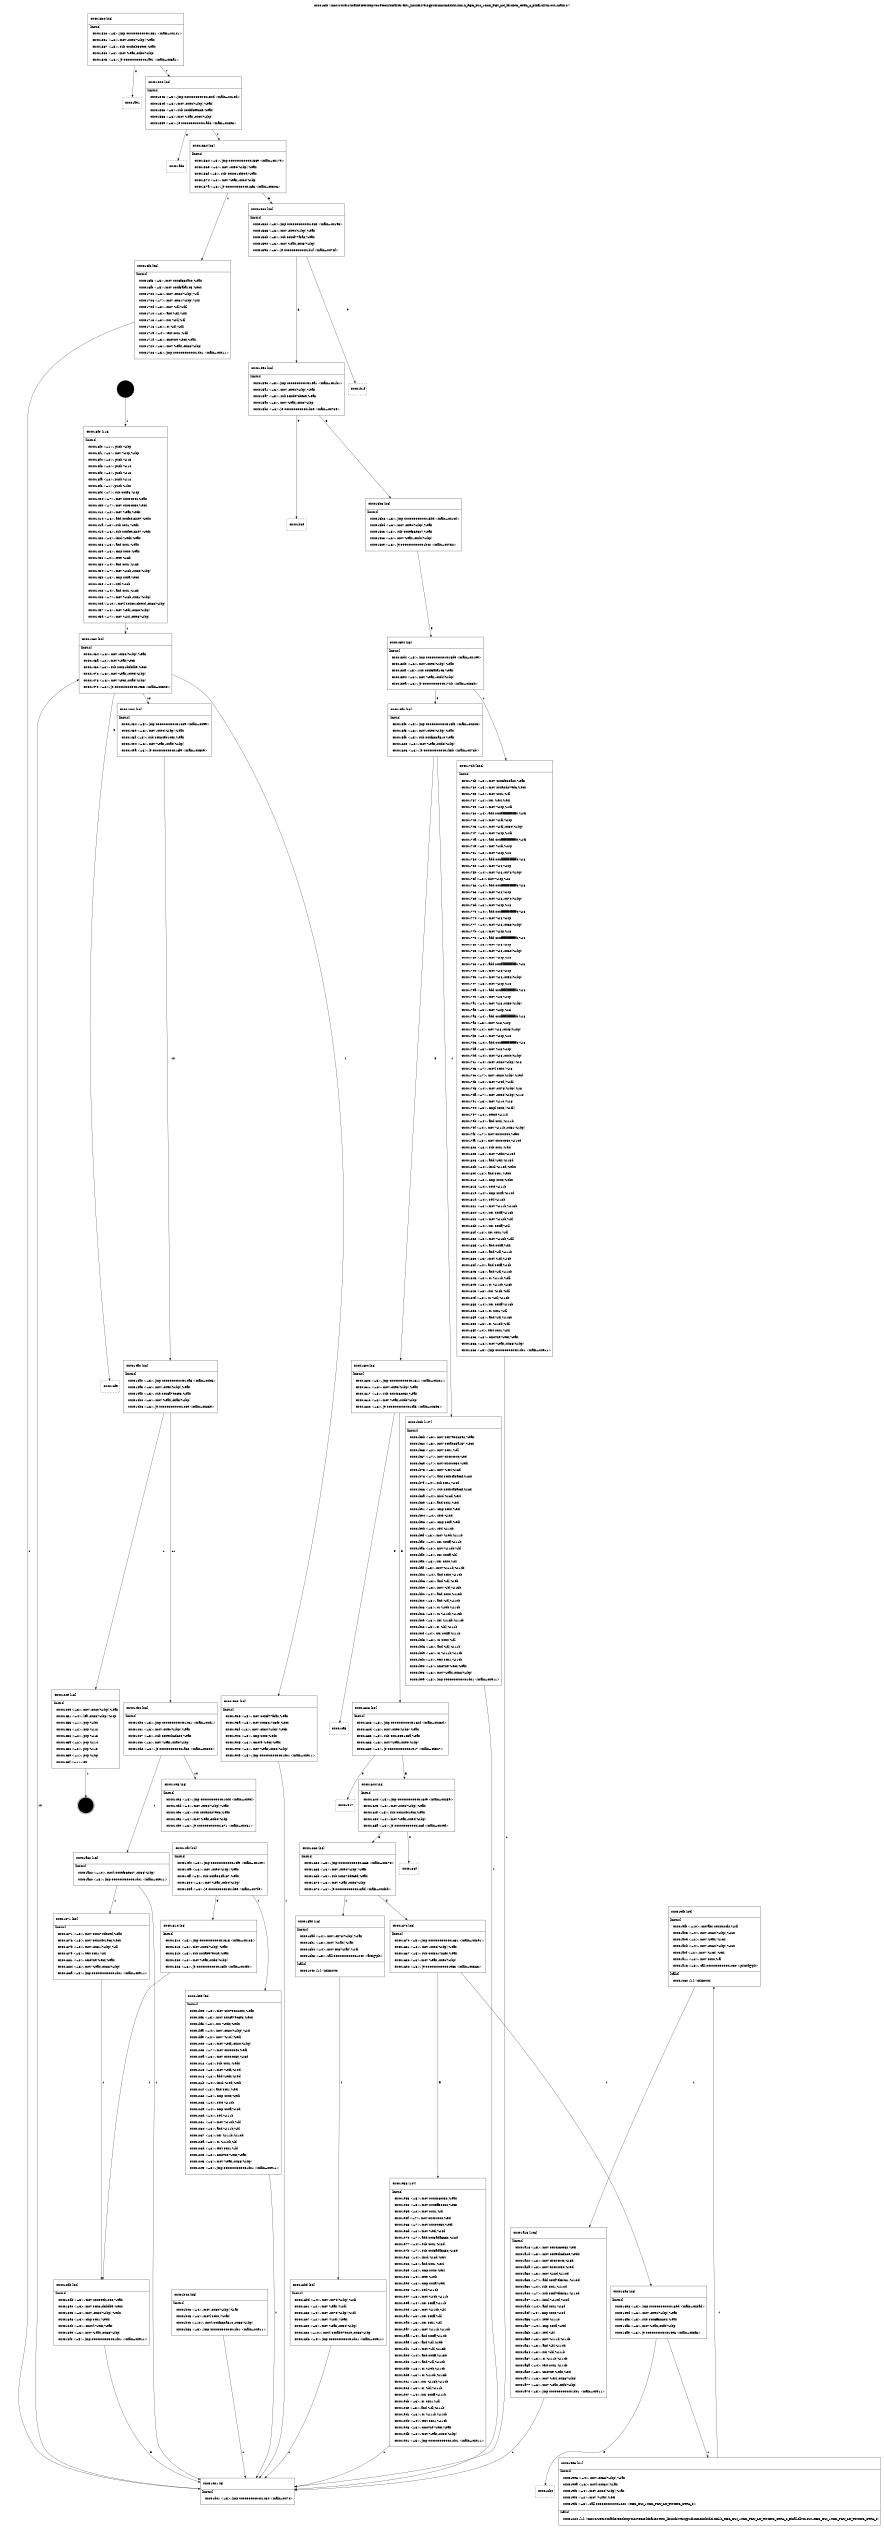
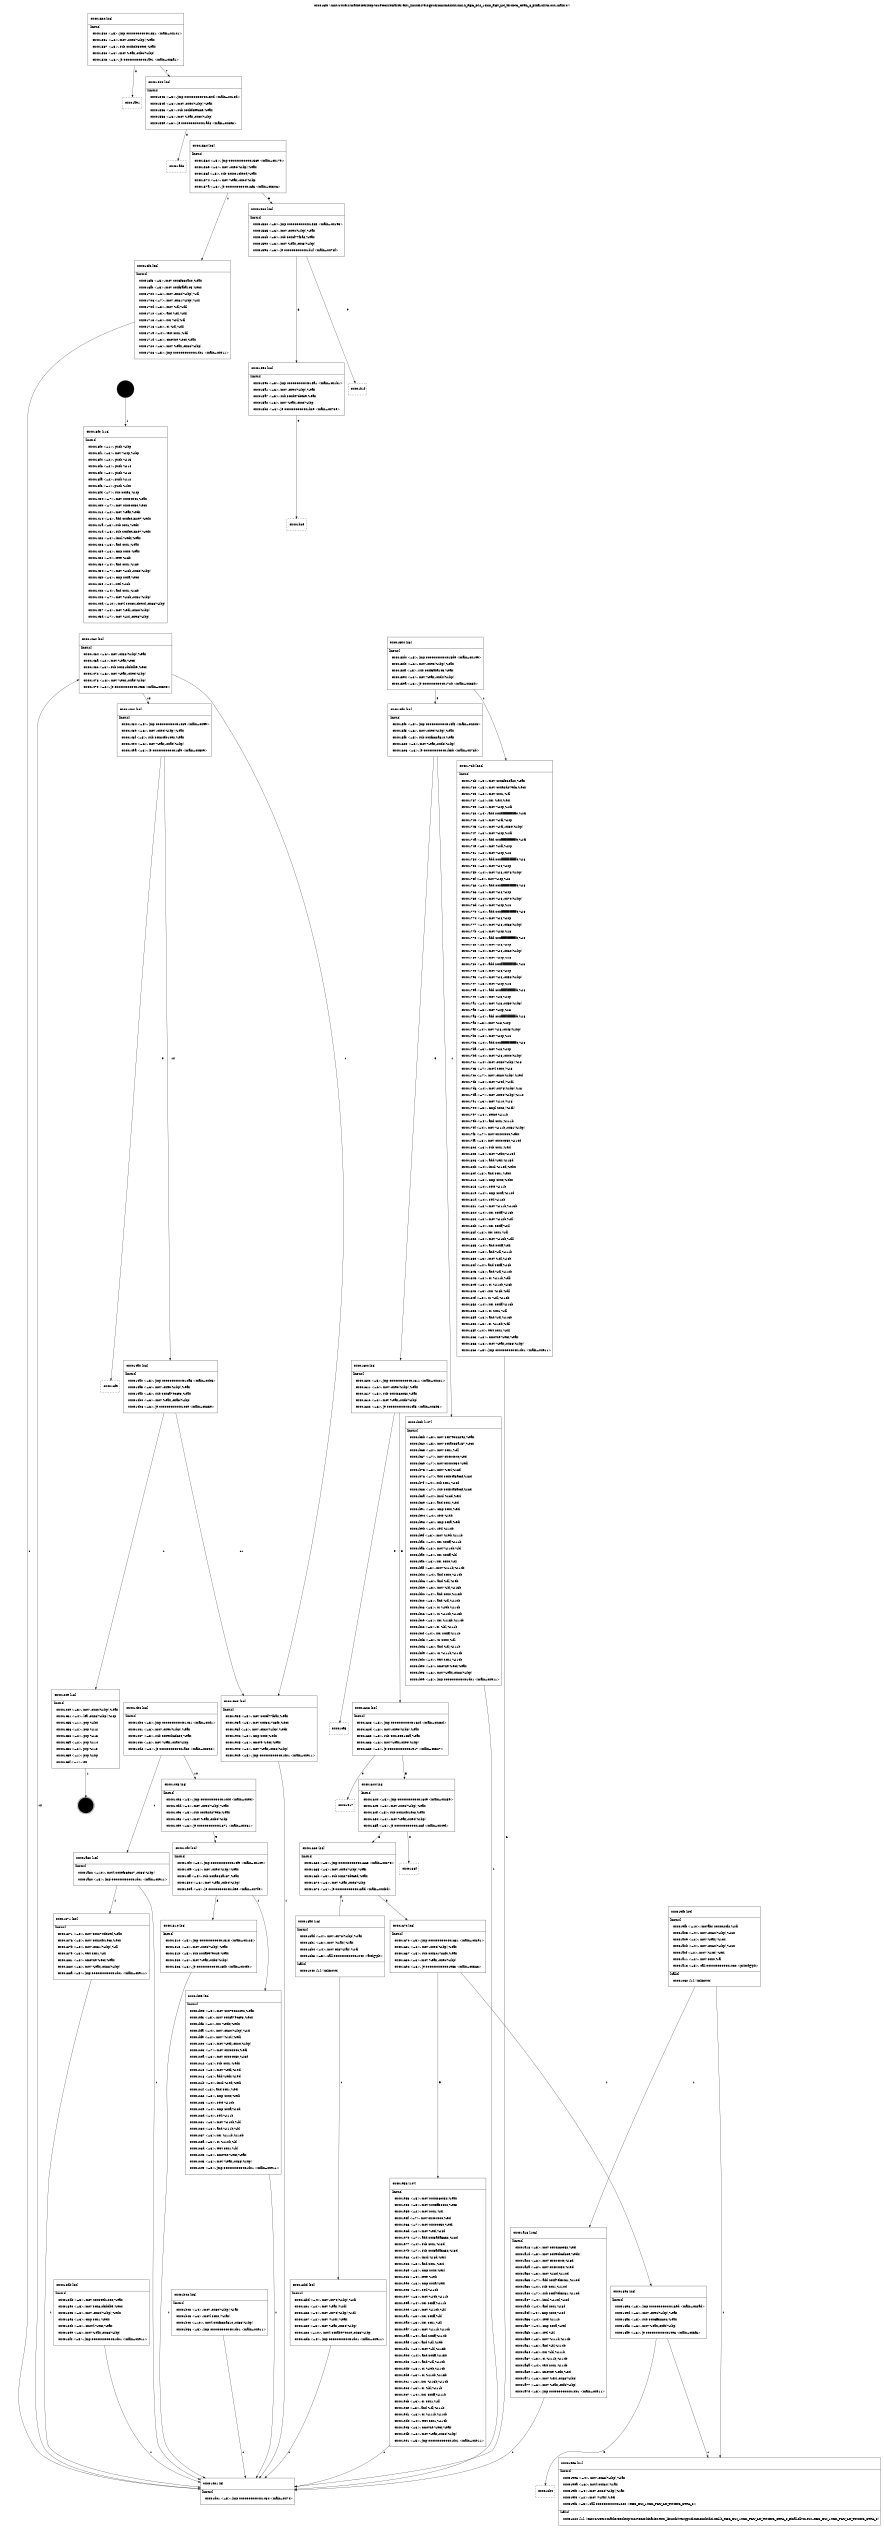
edge "0x401548 [28]" -> "0x401564 [28]": removed, label "7"
node "0x4015b8 [28]": removed
edge "0x4013f0 [116]" -> "0x401464 [32]": removed, label "1"
edge "0x401464 [32]" -> "0x4018f9": now "0x401484 [28]" -> "0x4018f9"
edge "0x4014a0 [28]" -> "0x4014bc [28]": now "0x4014a0 [28]" -> "0x401935 [30]"
edge "0x4014d8 [28]" -> "0x4014f4 [28]": added, label "9"
edge "0x40172b [326]" -> "0x401d01 [5]": label " 1" -> " 6"
edge "0x401660 [28]" -> "0x4018ad [16]": reversed
edge "0x401510 [28]" -> "0x4018db [30]": now "0x401510 [28]" -> "0x401d01 [5]"
edge "0x401871 [30]" -> "0x4018db [30]": now "0x401871 [30]" -> "0x401d01 [5]"
edge "0x4019e6 [21]" -> "0x4019fb [29]": reversed
edge "0x4018db [30]" -> "0x401d01 [5]": label " 3" -> " 1"
